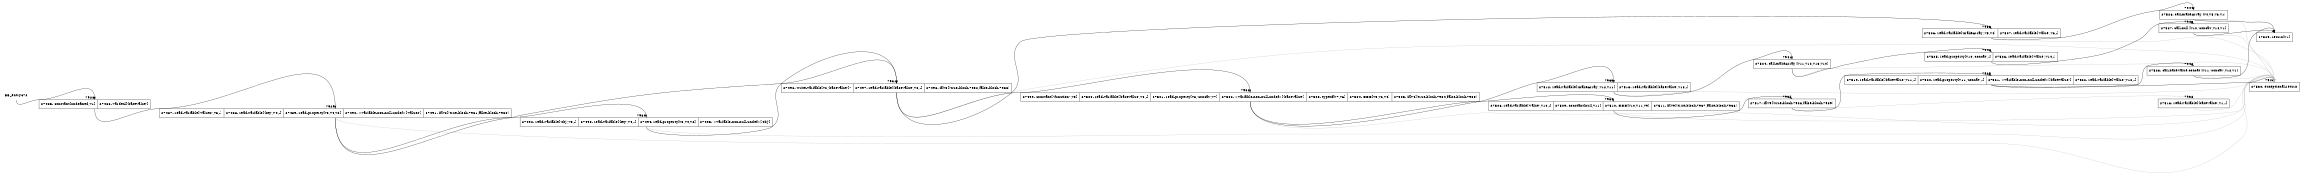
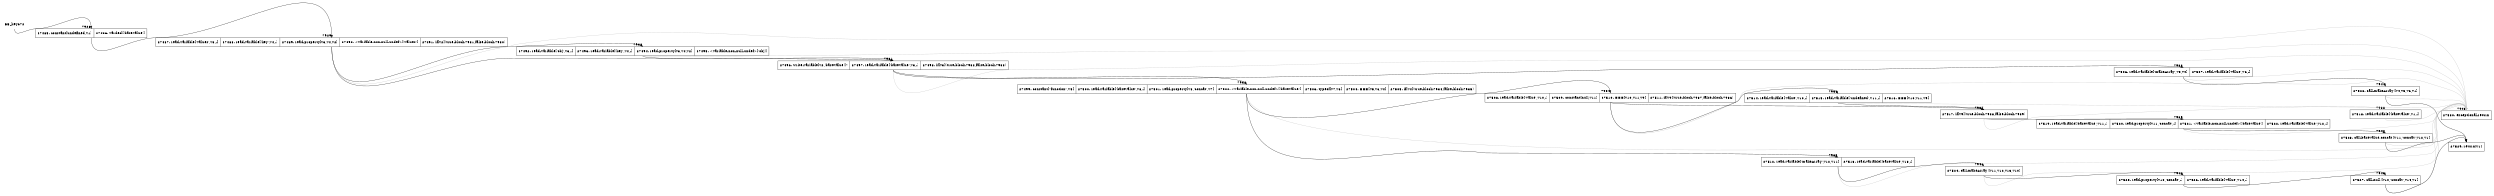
edge "27519: read-variable['baseValue',v11,-]" -> "27530: exceptional-return": color black -> gray
node "BB_entry672": label "BB_entry672" -> "BB_key672"
node "27514: read-variable['value',v10,-]": added
